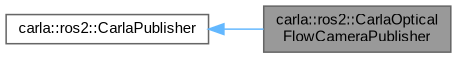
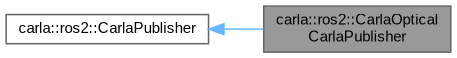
node "carla::ros2::CarlaOptical FlowCameraPublisher": label "carla::ros2::CarlaOptical FlowCameraPublisher" -> "carla::ros2::CarlaOptical CarlaPublisher"
